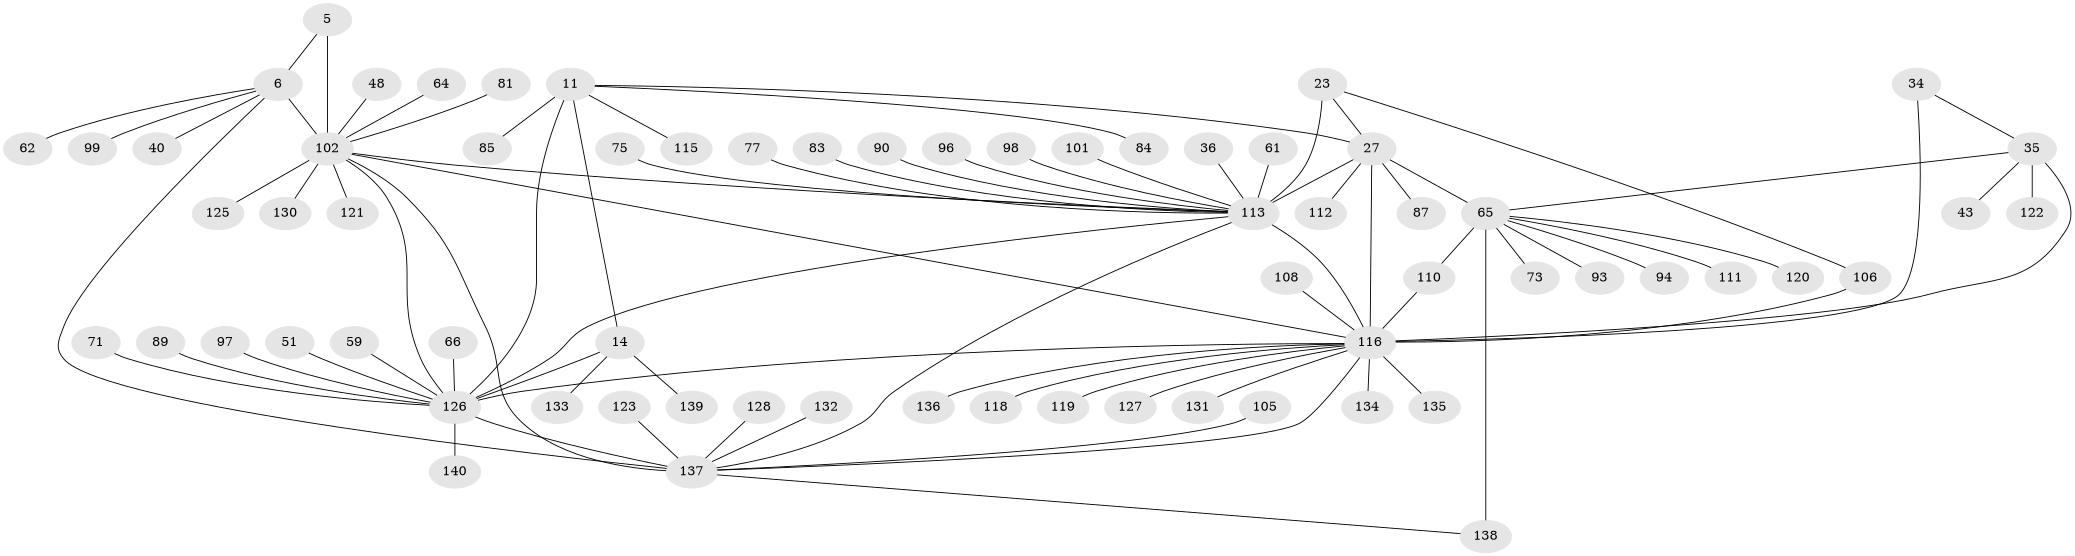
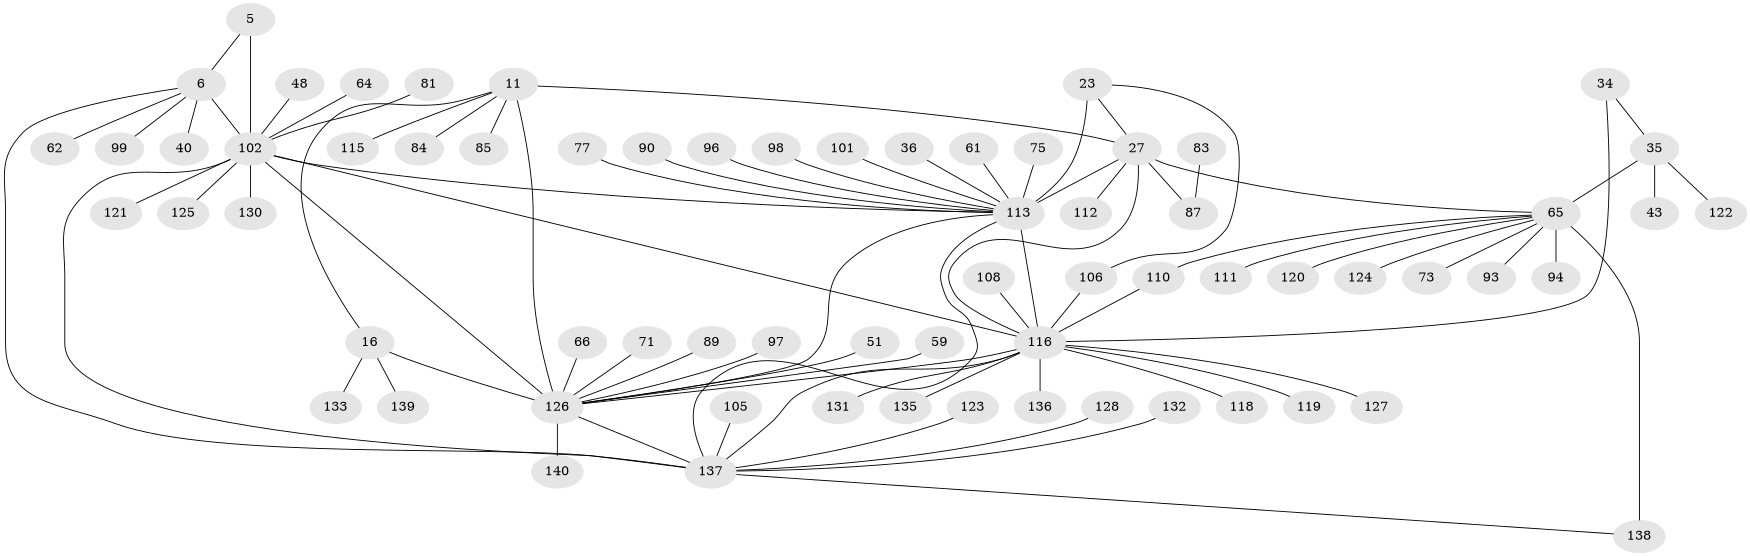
edge "83" -- "113": now "83" -- "87"
node "124": added
edge "35" -- "116": removed
node "14": label "14" -> "16"
node "134": removed
